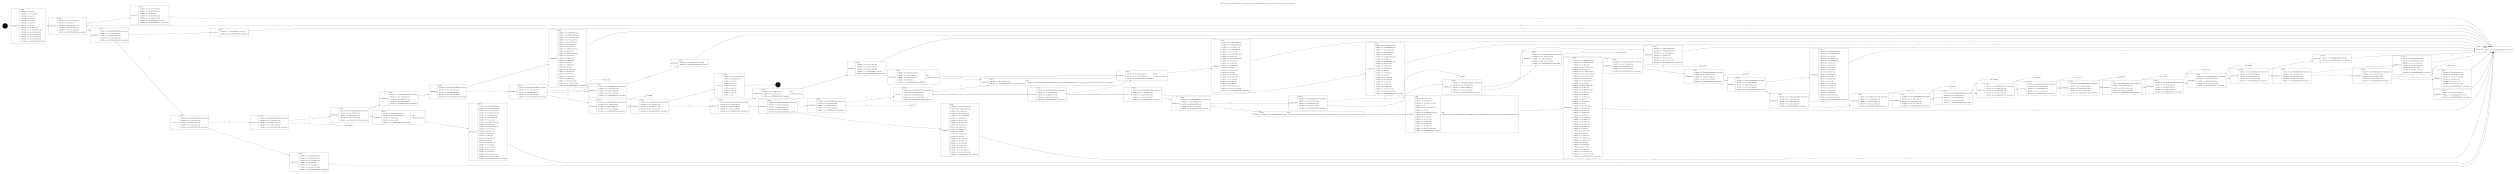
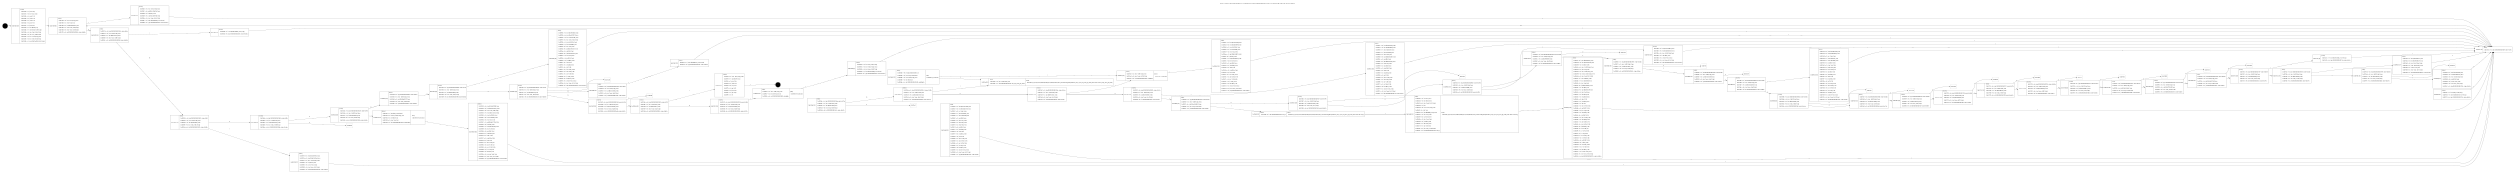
node "0x401efc": added
node "0x40158c [25]": removed
